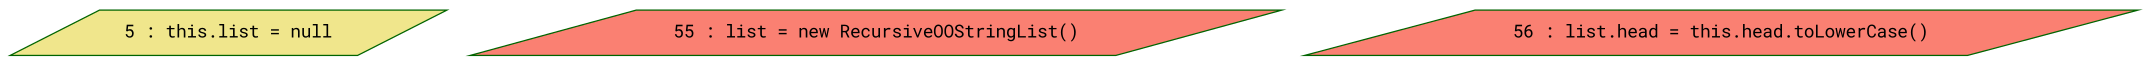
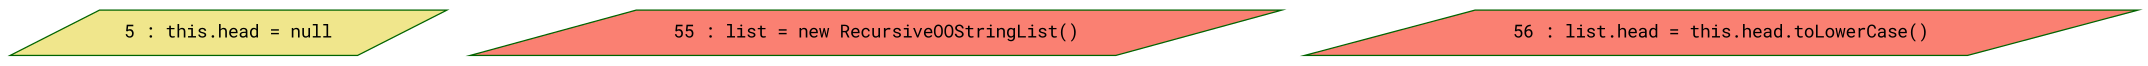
node "5 : this.list = null": label "5 : this.list = null" -> "5 : this.head = null"
